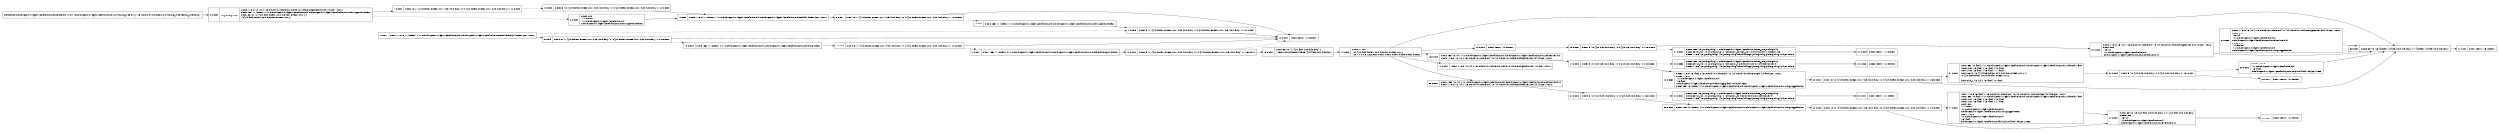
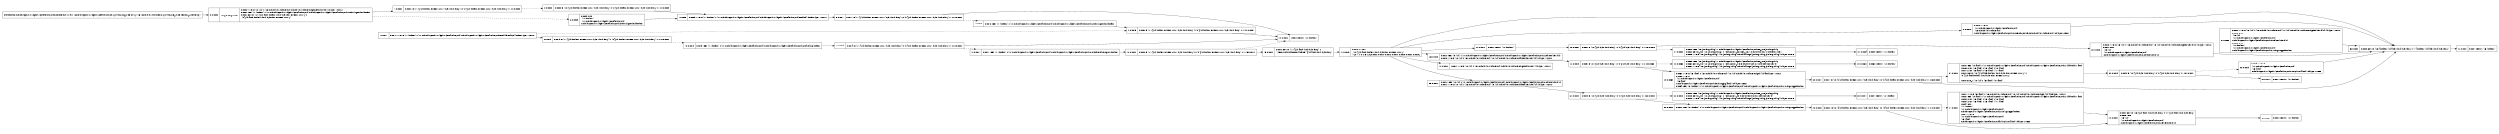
node "18: 0x002e": added
edge "9: 0x001b" -> "47: 0x00a2": removed
